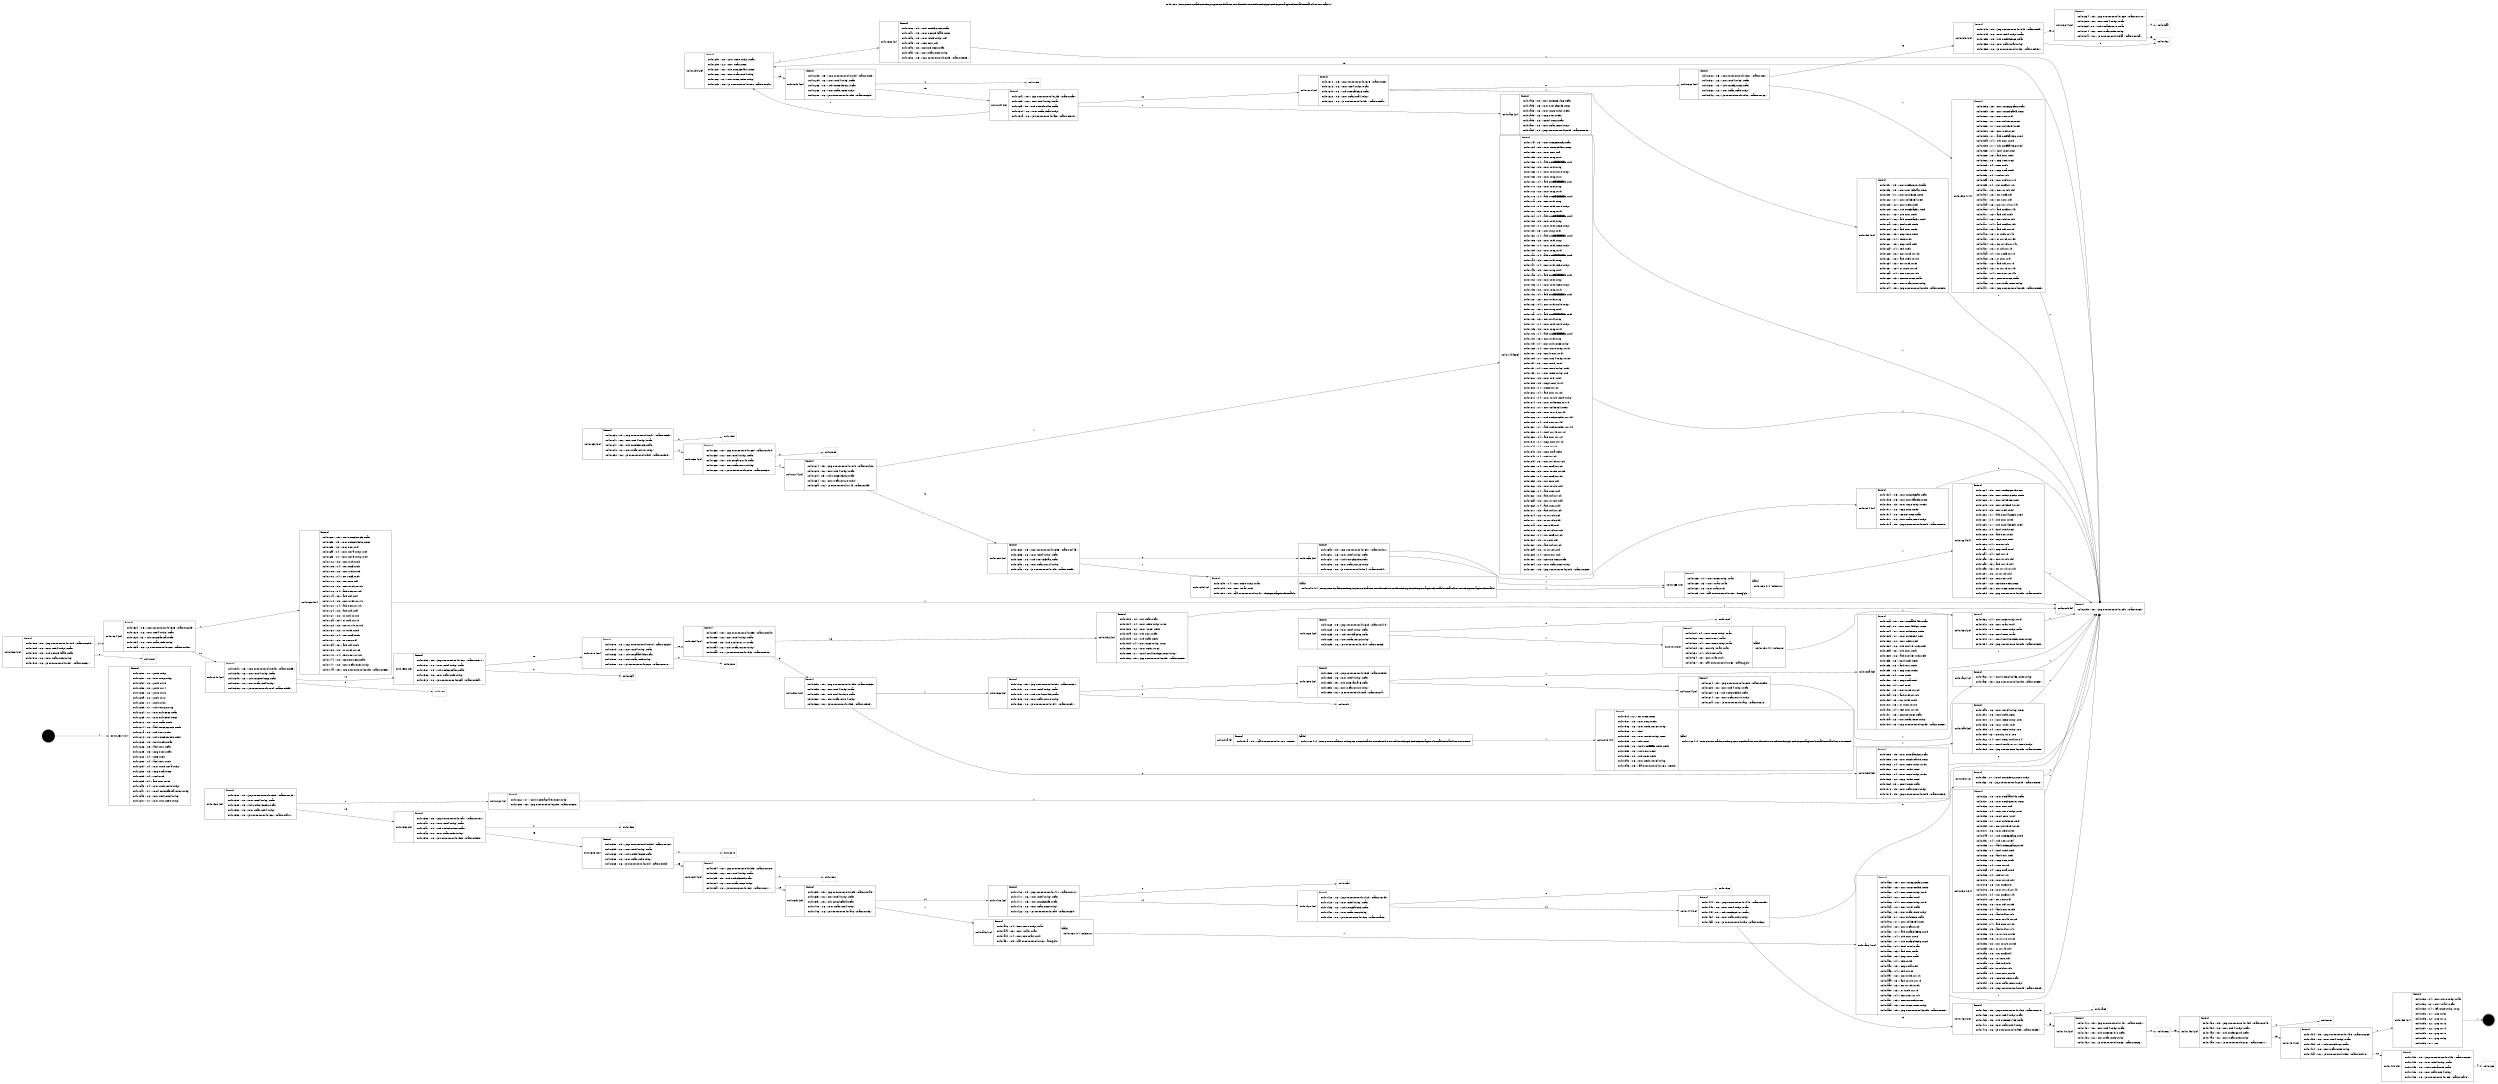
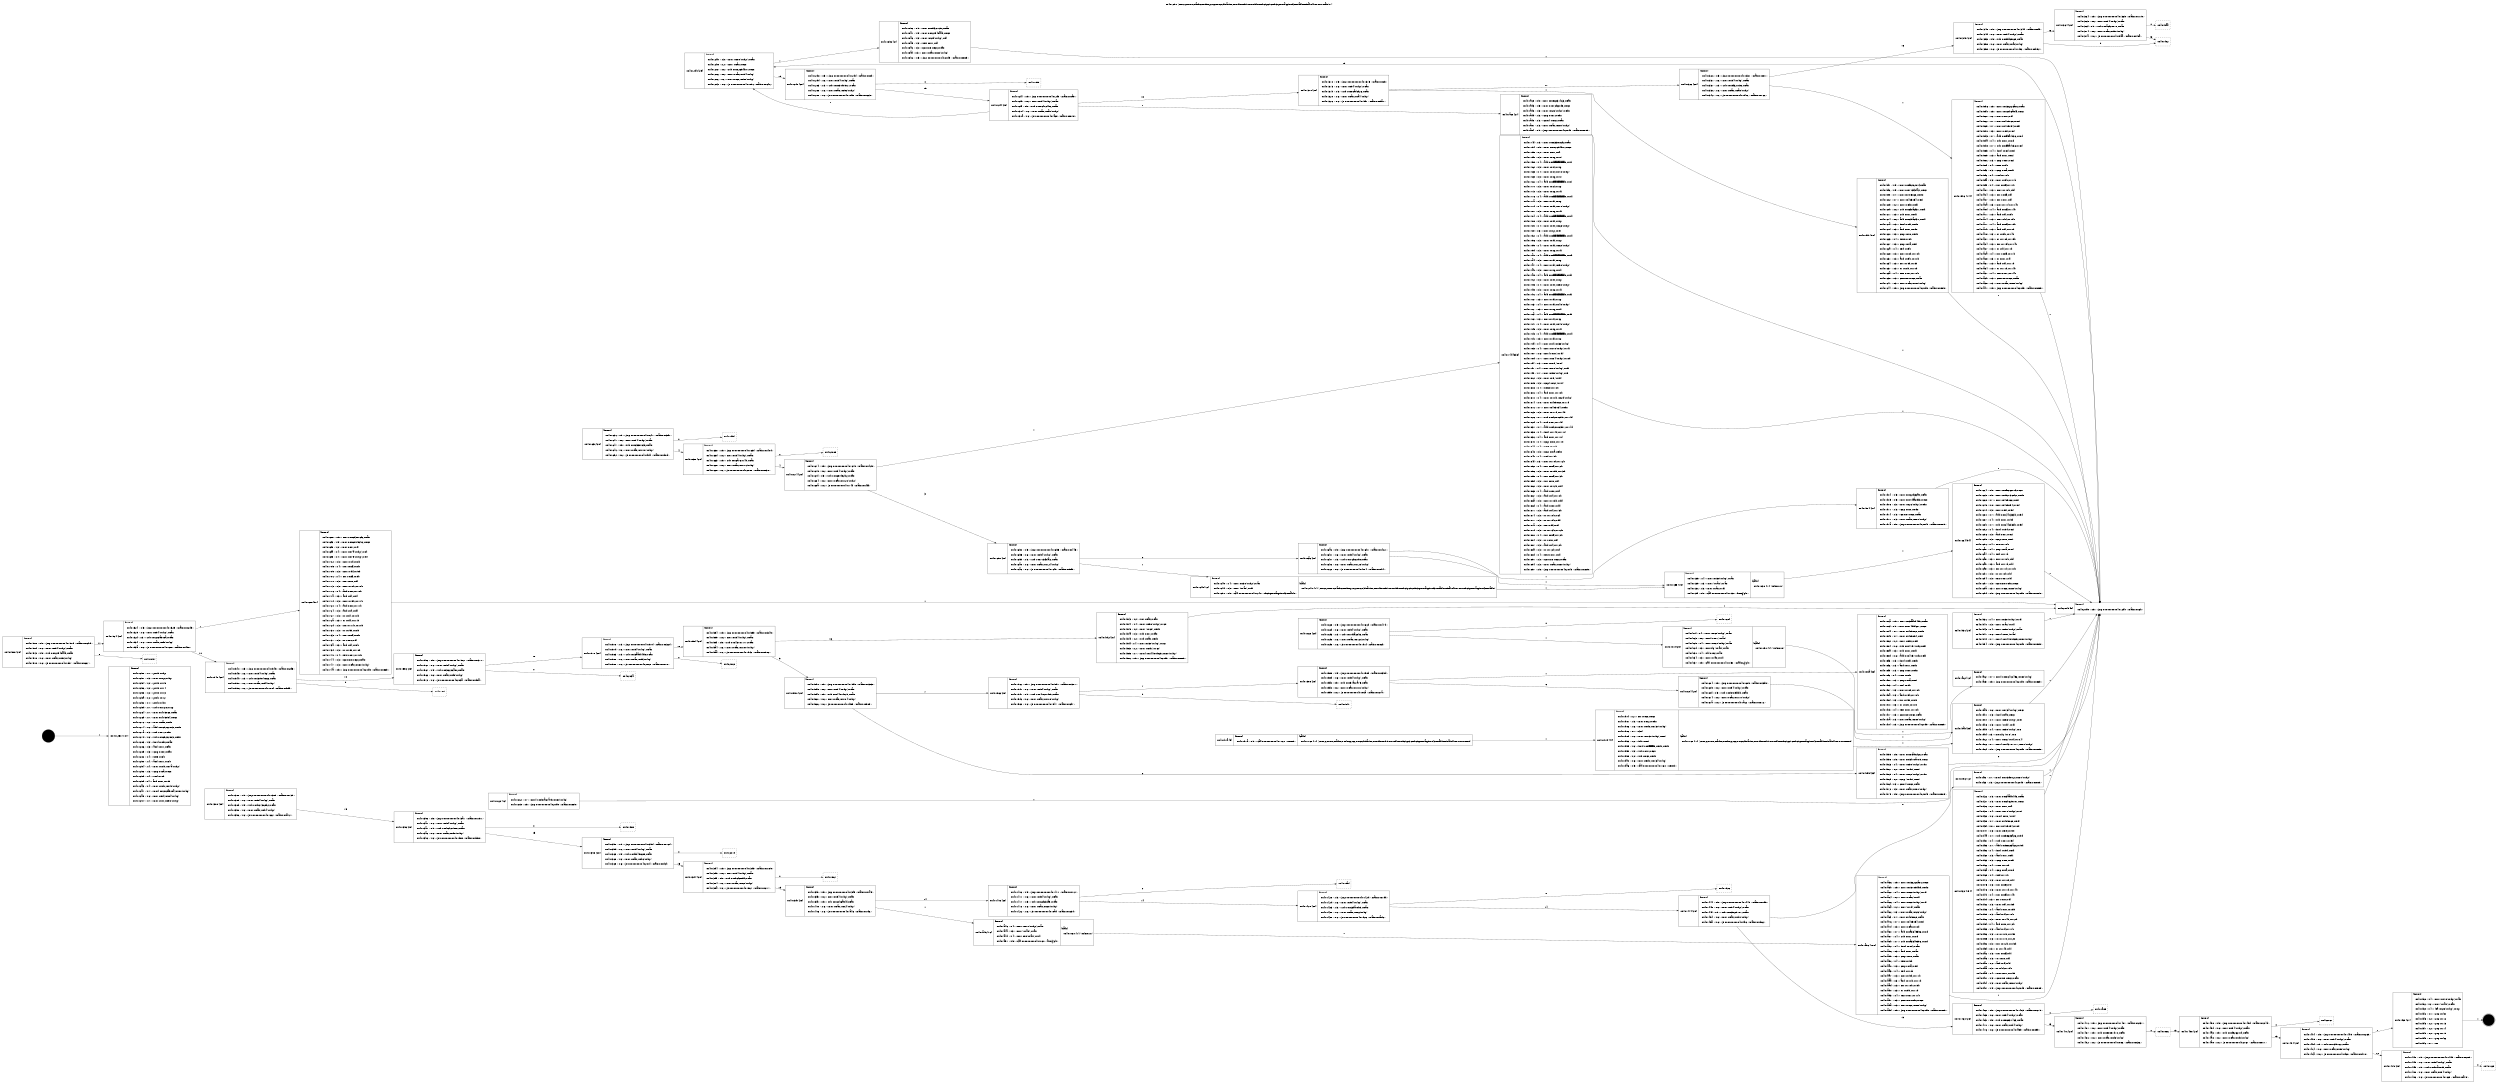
edge "0x401b1f [29]" -> "0x401b3c [29]": now "0x401b1f [29]" -> "0x401bab [39]"
edge "0x401ac2 [12]" -> "0x4020d9 [5]": removed, label "1"
edge "0x401eca [88]" -> "0x4020d9 [5]": removed, label "1"
edge "0x401380 [28]" -> "0x401cc2 [12]": removed, label "1"
